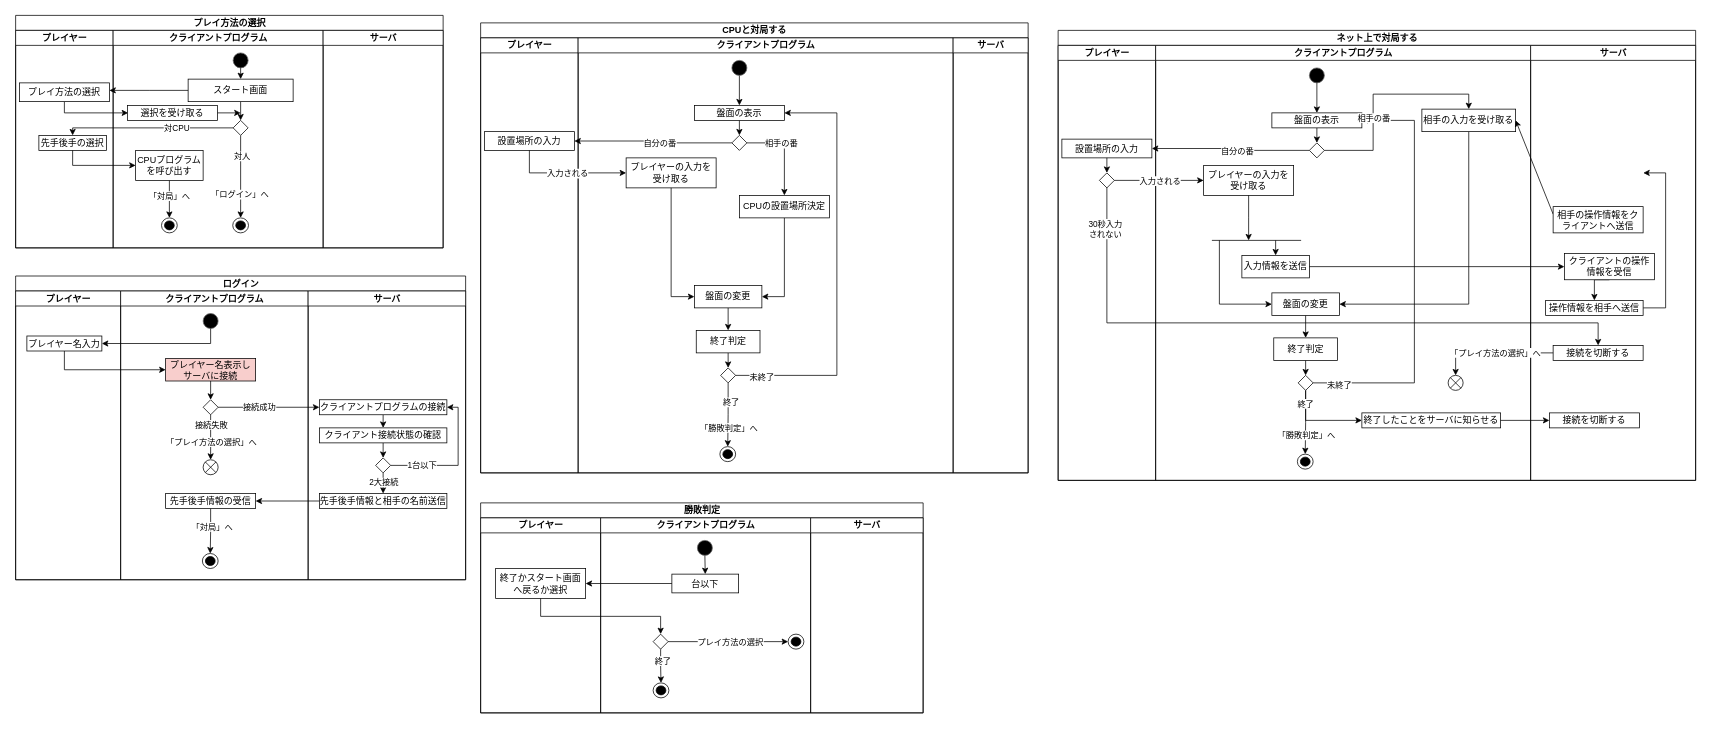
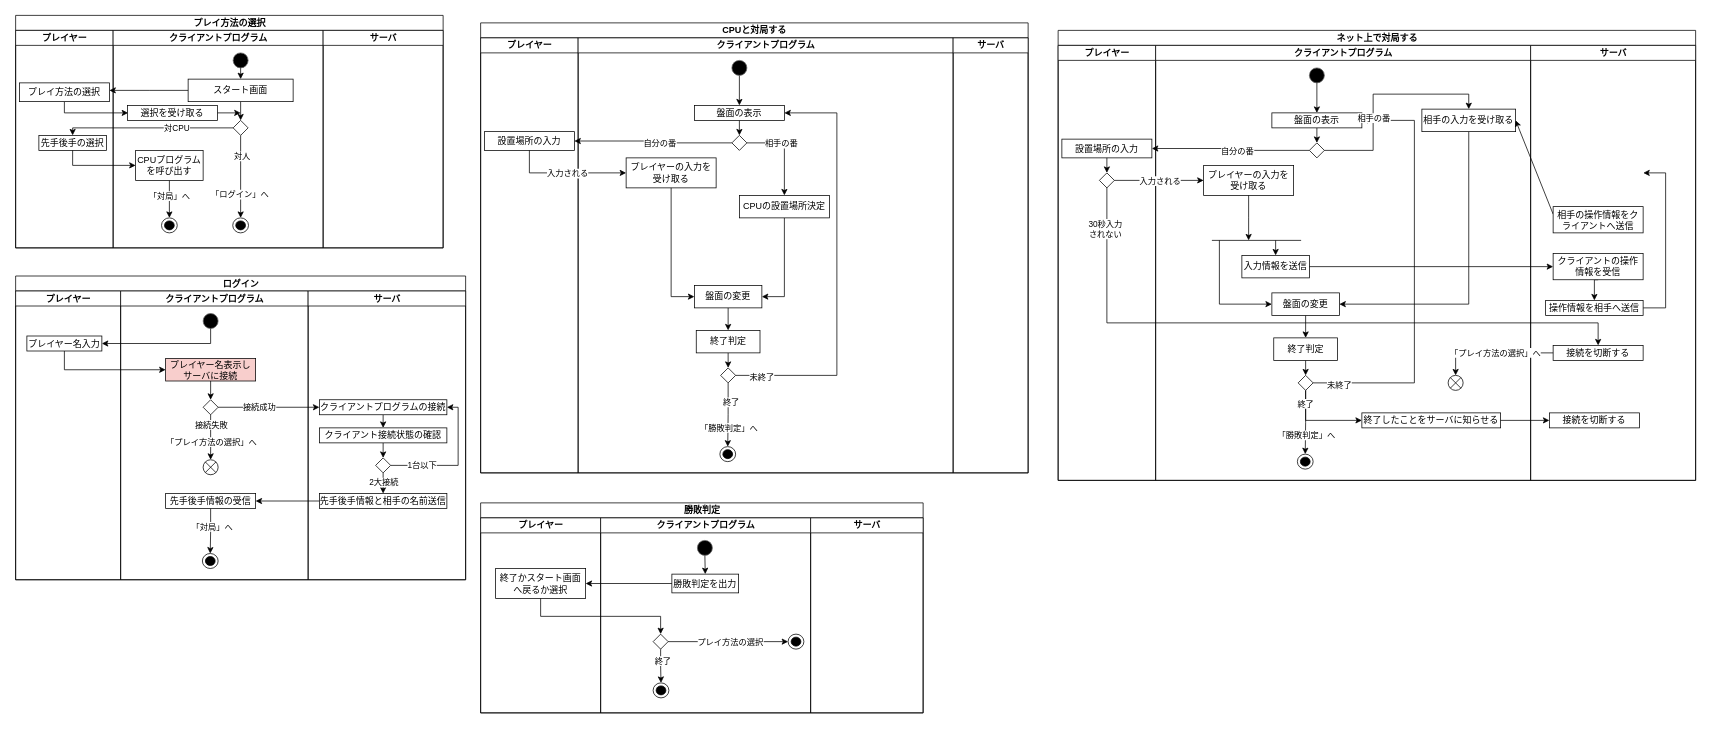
node "クライアントの操作情報を受信": moved (1609, 267) -> (1598, 267)
node "台以下": label "台以下" -> "勝敗判定を出力"
